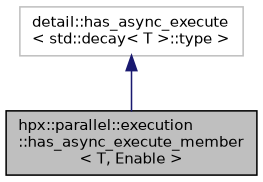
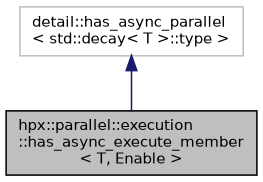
node "detail::has_async_execute < std::decay< T >::type >": label "detail::has_async_execute < std::decay< T >::type >" -> "detail::has_async_parallel < std::decay< T >::type >"
